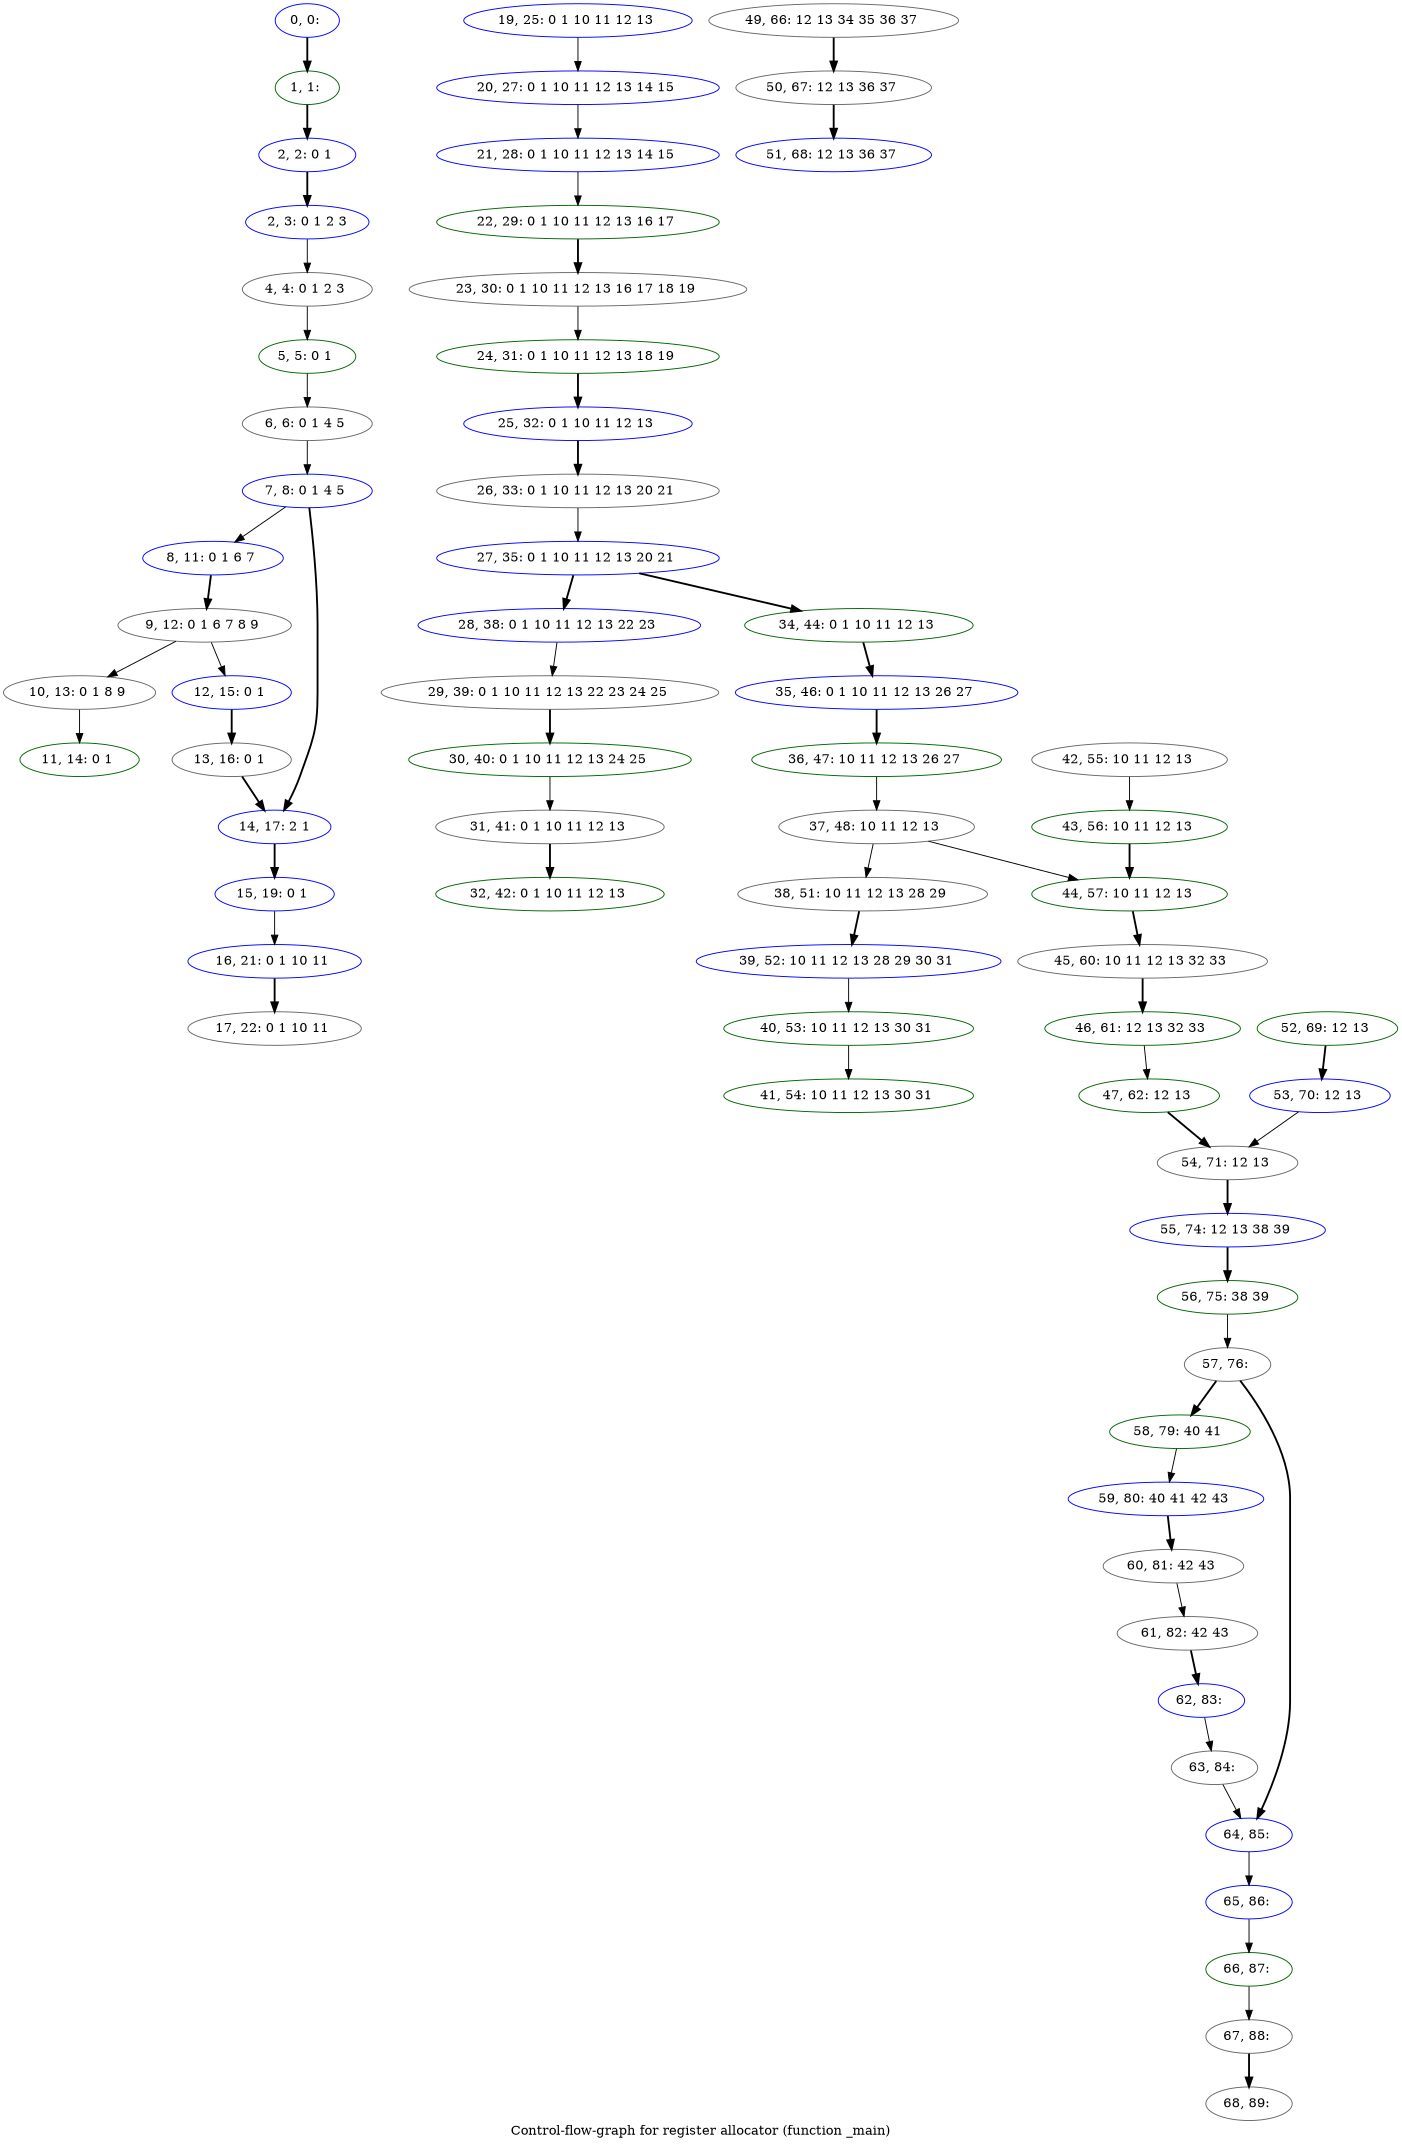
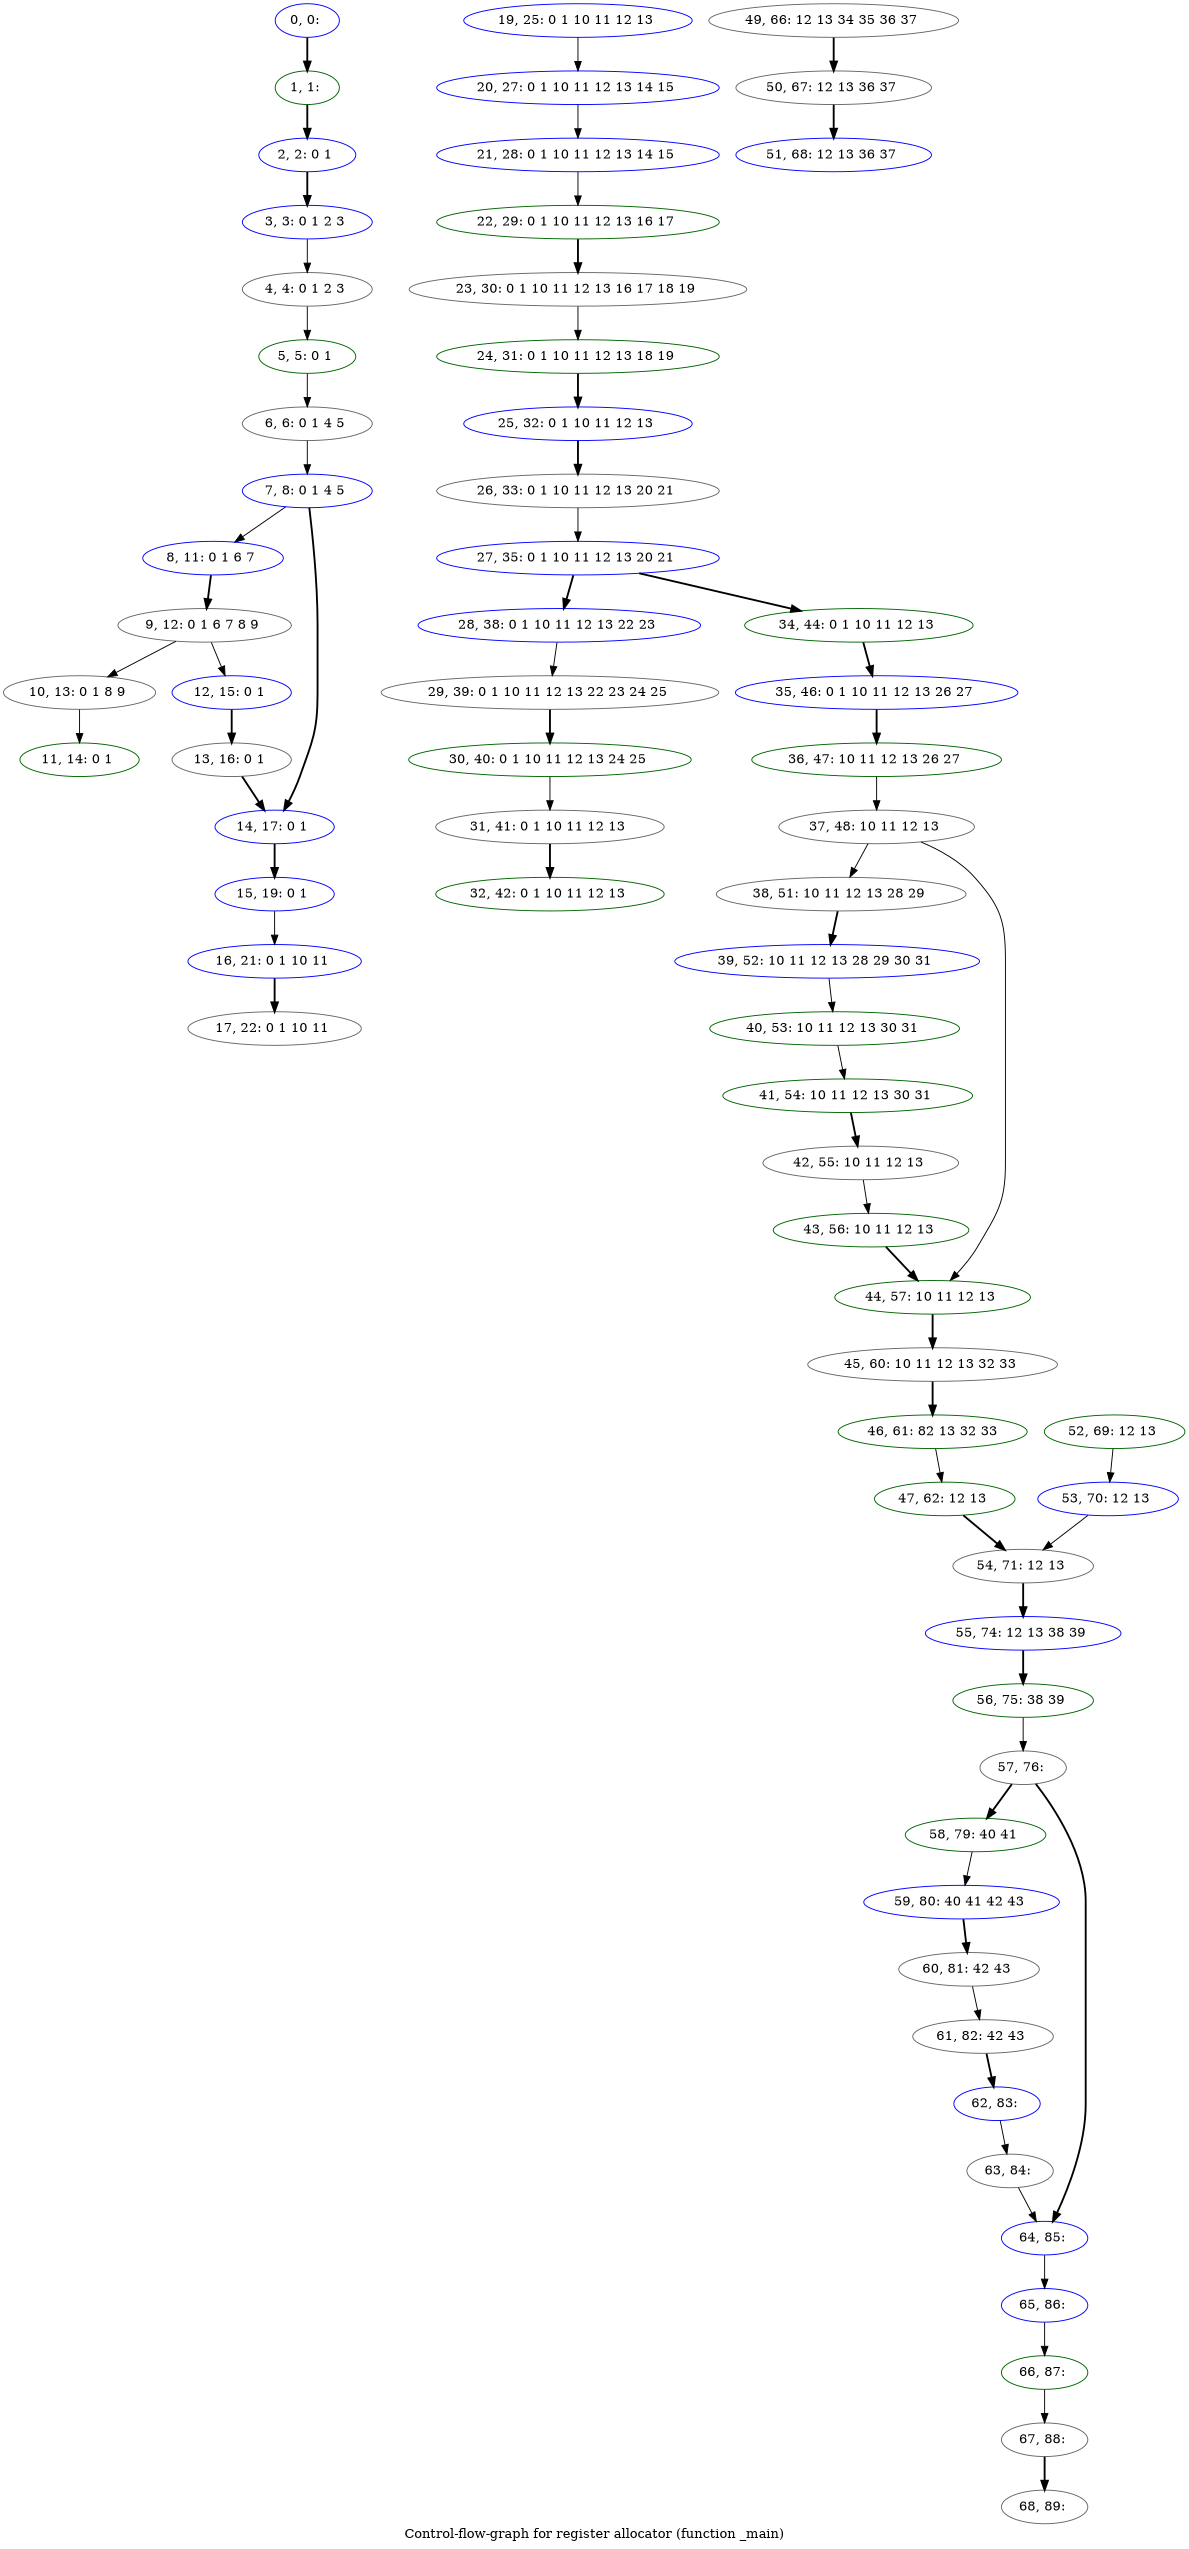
node "2, 3: 0 1 2 3": label "2, 3: 0 1 2 3" -> "3, 3: 0 1 2 3"
node "14, 17: 2 1": label "14, 17: 2 1" -> "14, 17: 0 1"
node "46, 61: 12 13 32 33": label "46, 61: 12 13 32 33" -> "46, 61: 82 13 32 33"
edge "52, 69: 12 13" -> "53, 70: 12 13": style bold -> solid
edge "41, 54: 10 11 12 13 30 31" -> "42, 55: 10 11 12 13": added
